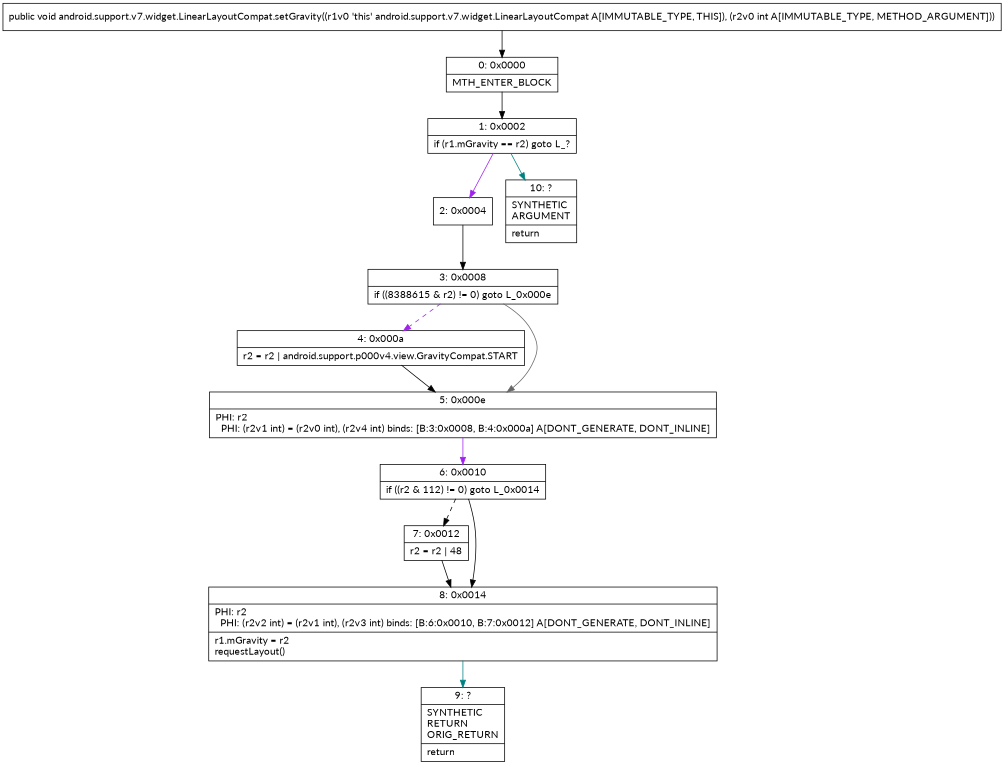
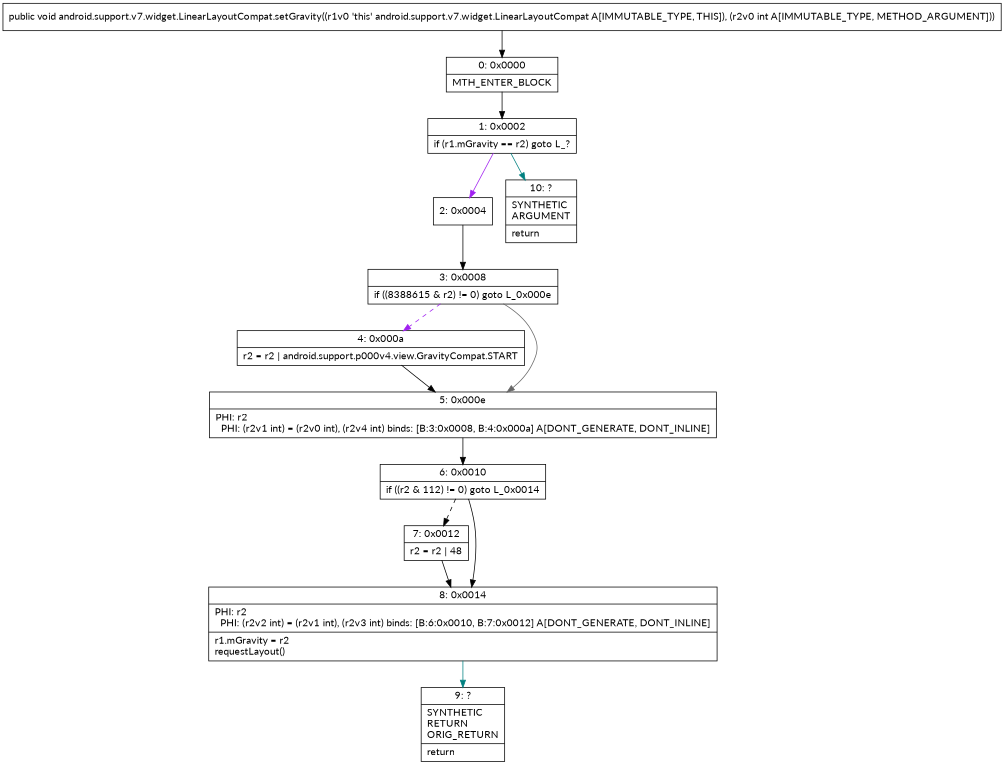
edge "5: 0x000e" -> "6: 0x0010": color purple -> black
